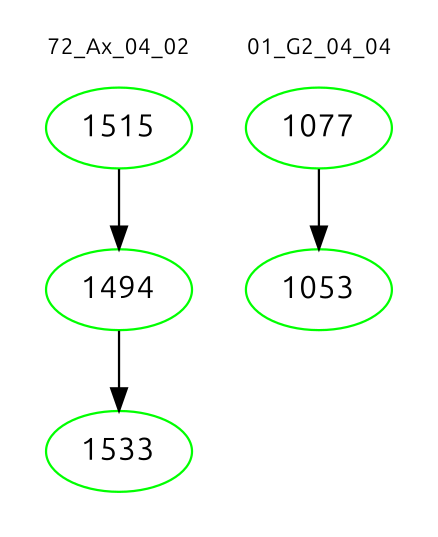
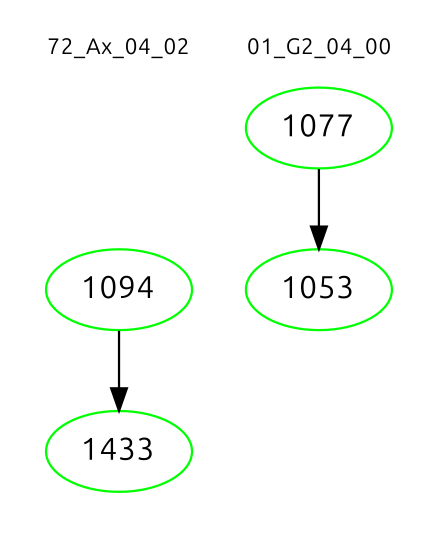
cluster "01_G2_04_04": label "01_G2_04_04" -> "01_G2_04_00"
node "1515": removed
node "1494": label "1494" -> "1094"
node "1533": label "1533" -> "1433"
